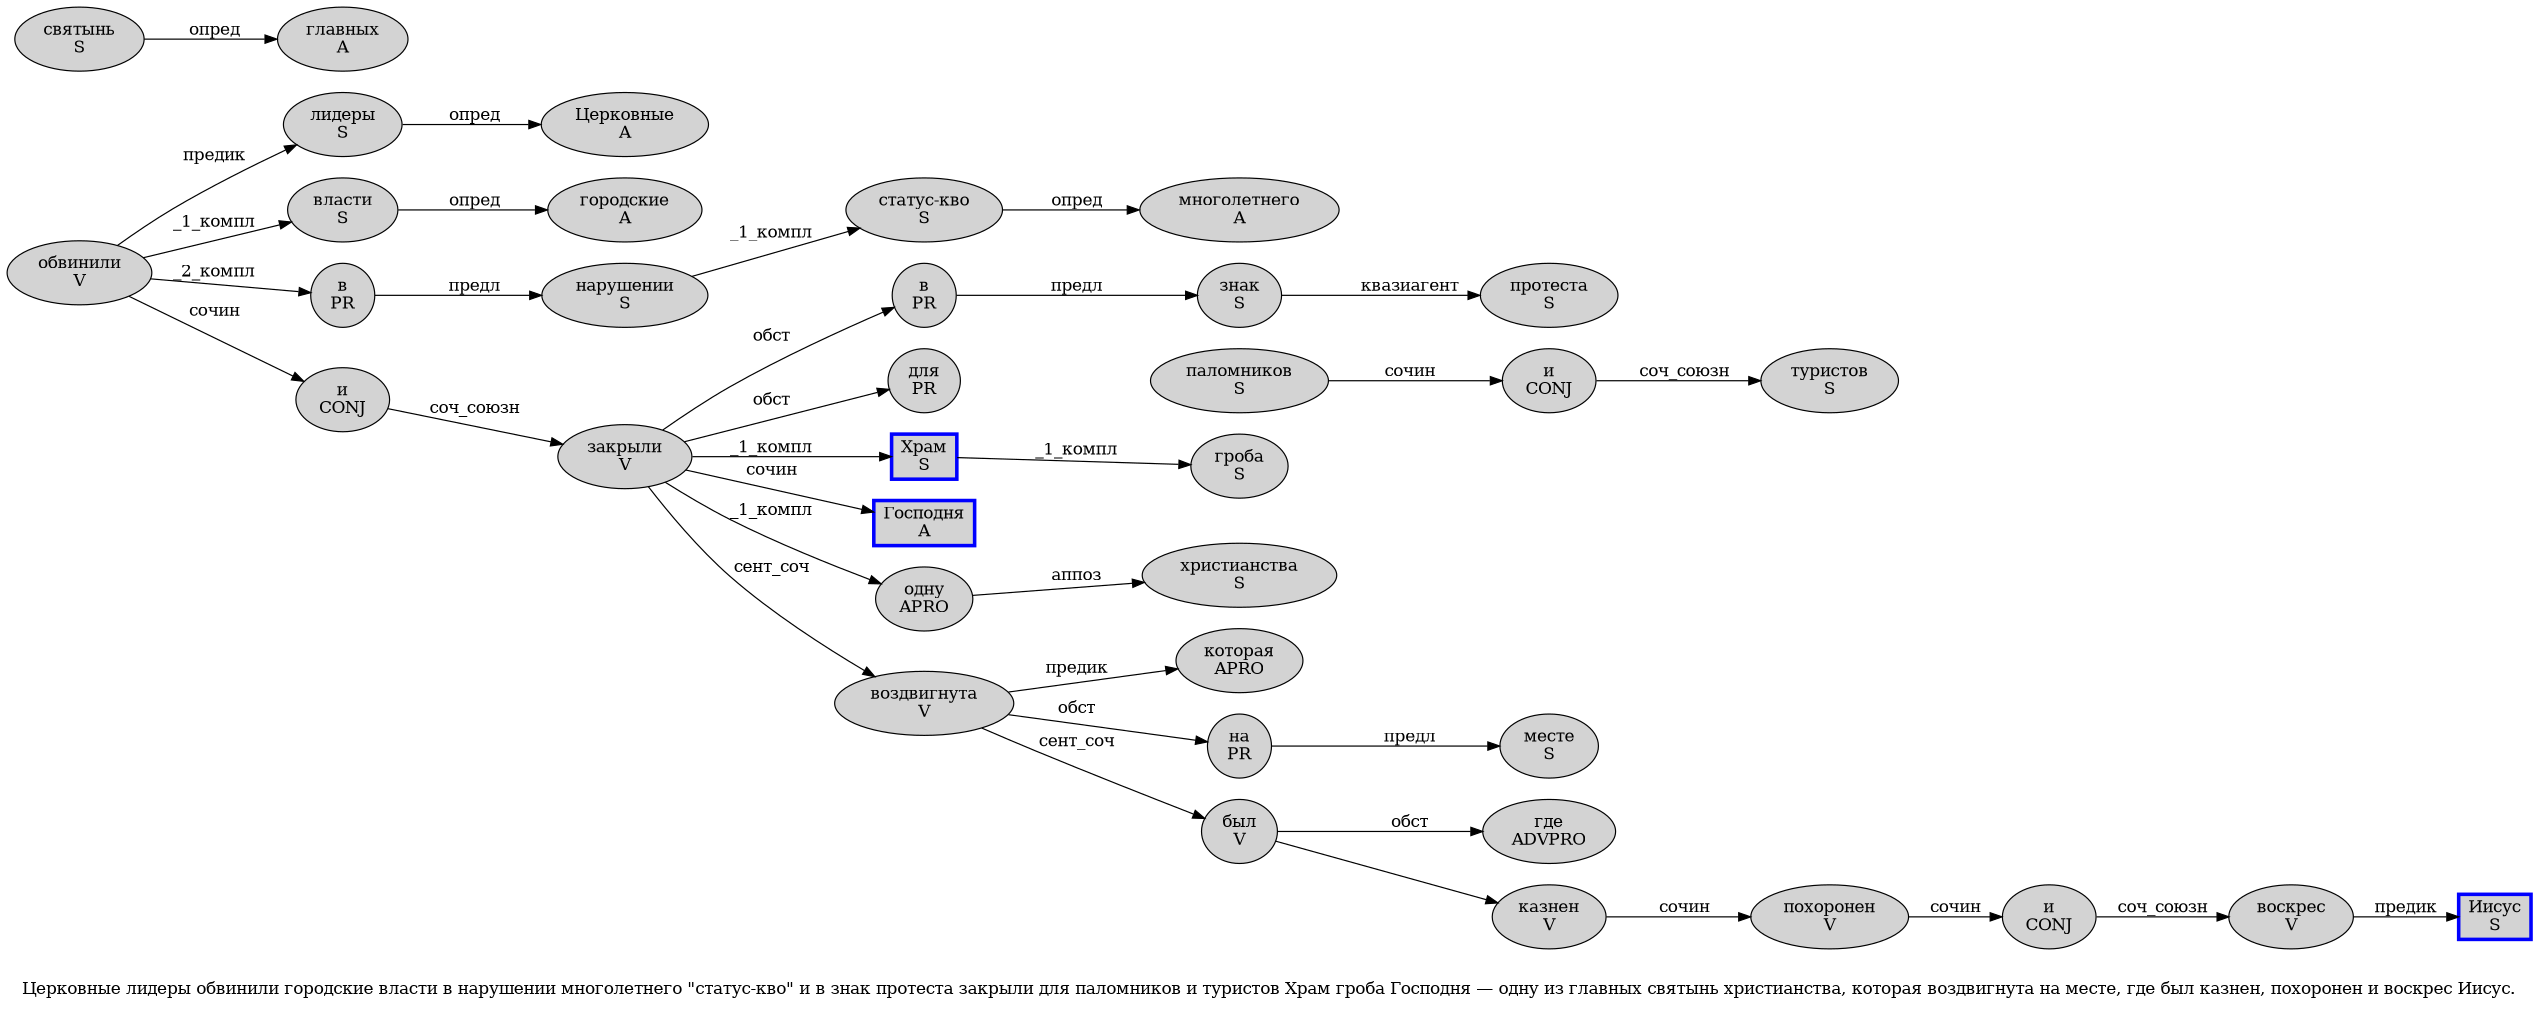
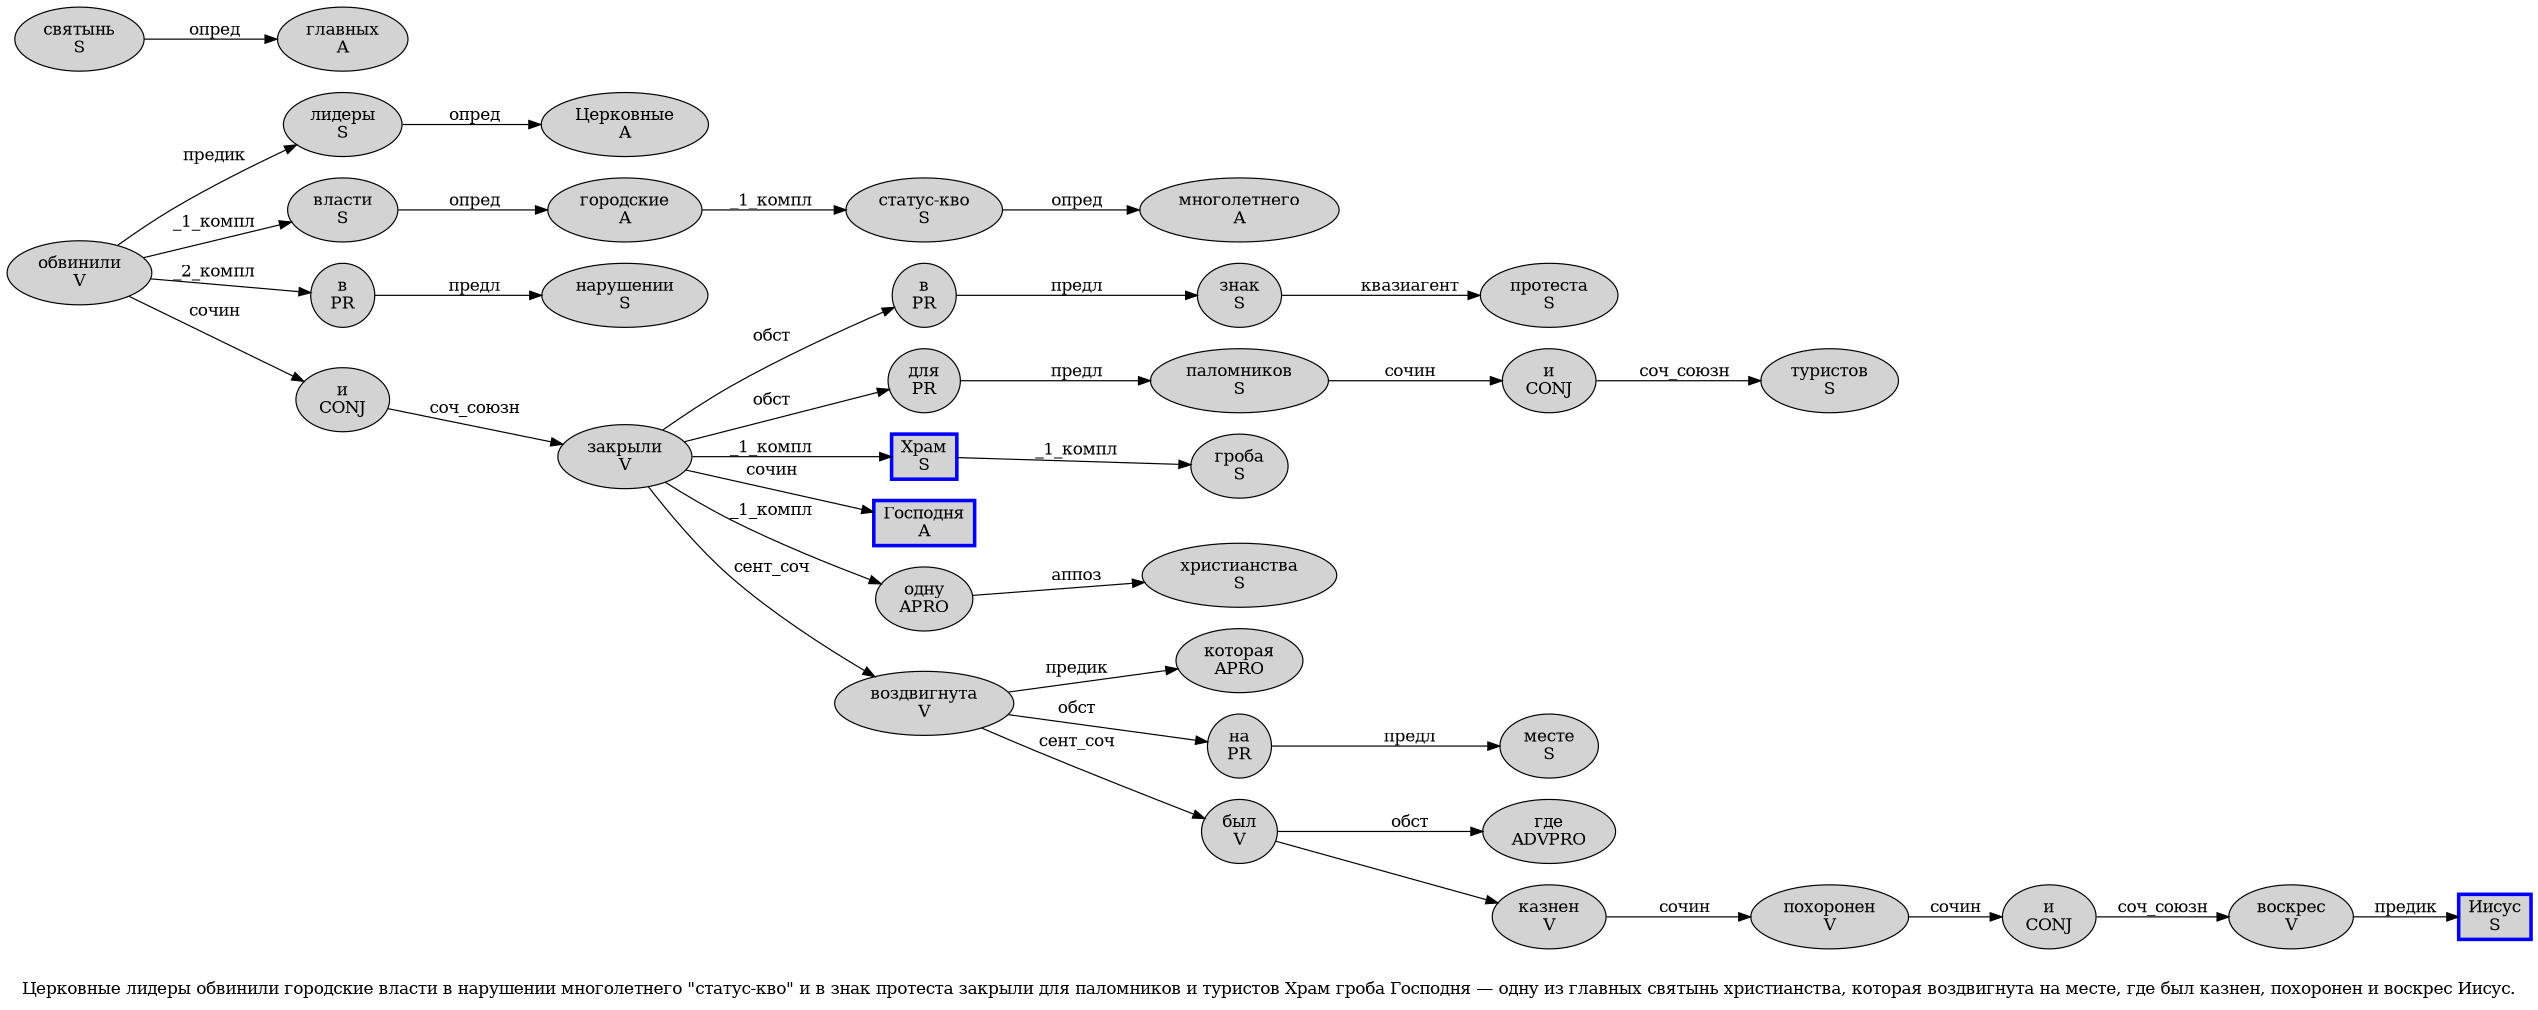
edge "нарушении S" -> "статус-кво S": now "городские A" -> "статус-кво S"
edge "для PR" -> "паломников S": added, label "предл"
